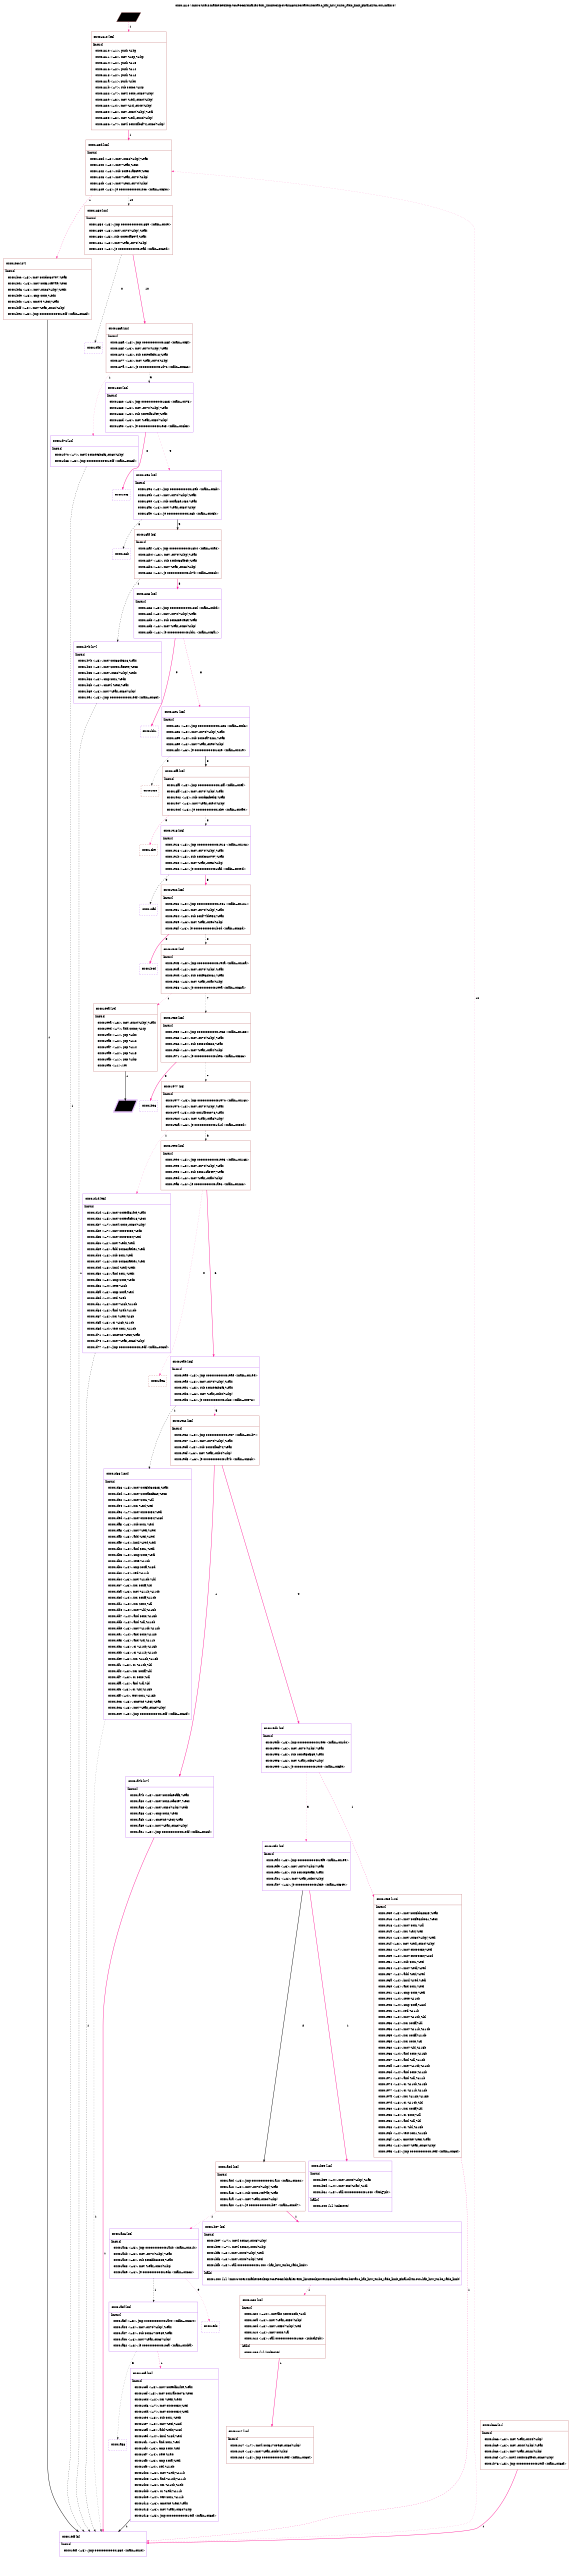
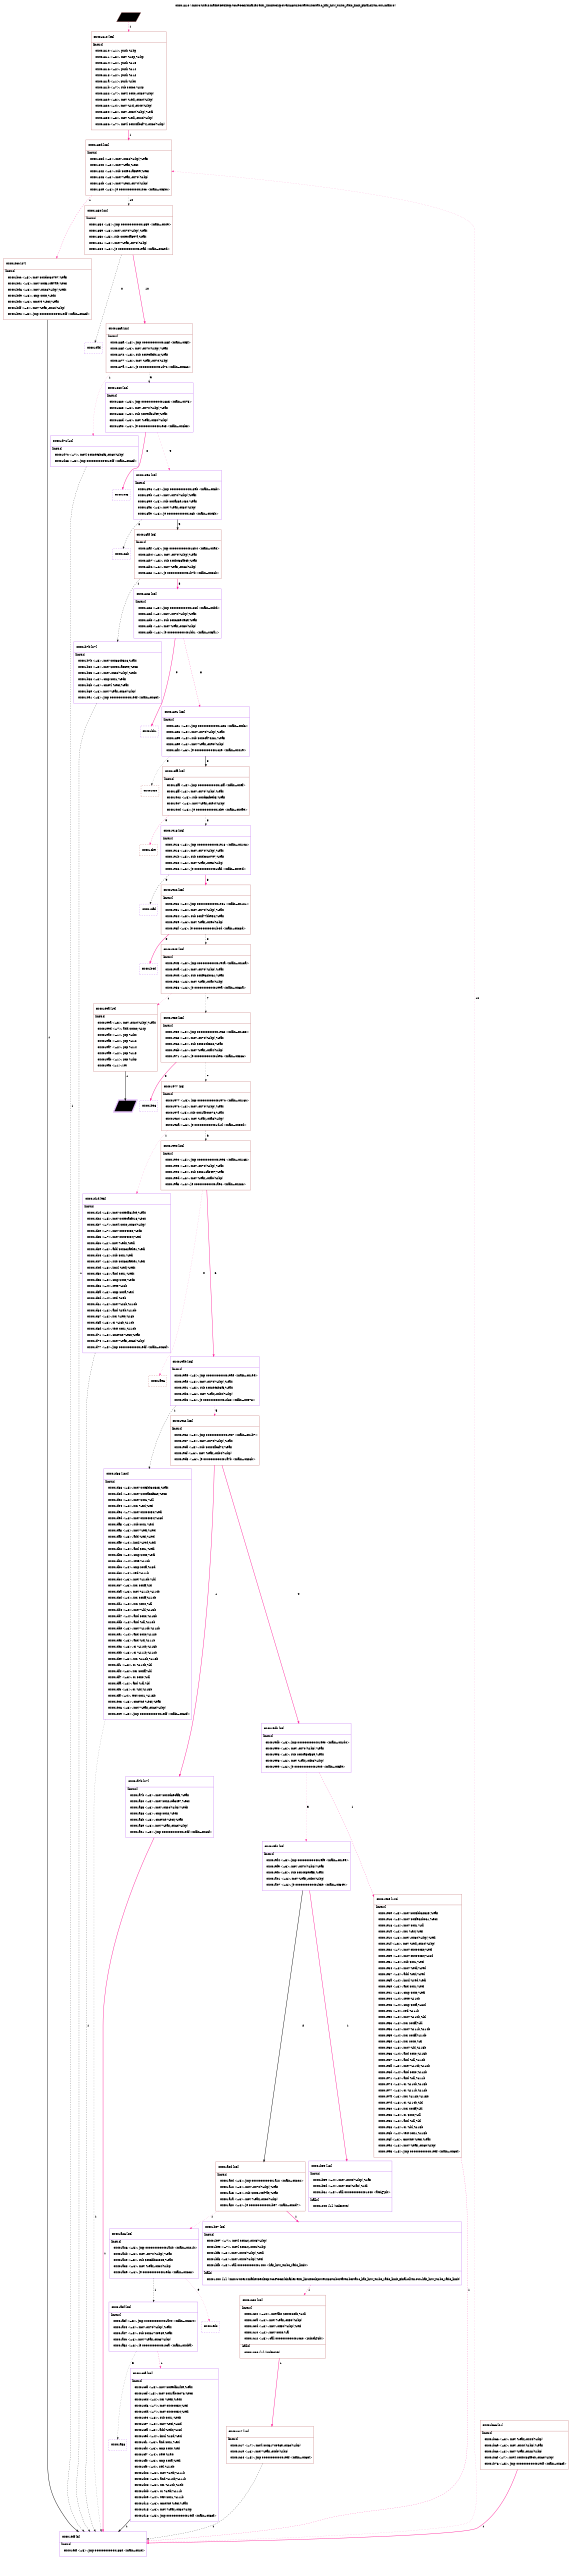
edge "0x401c17 [18]" -> "0x401edf [5]": added, label "1"
